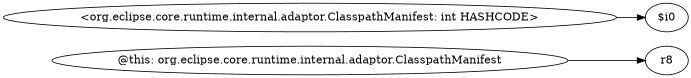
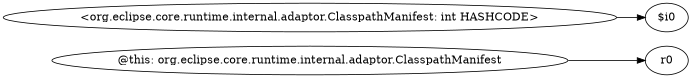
node "r8": label "r8" -> "r0"
